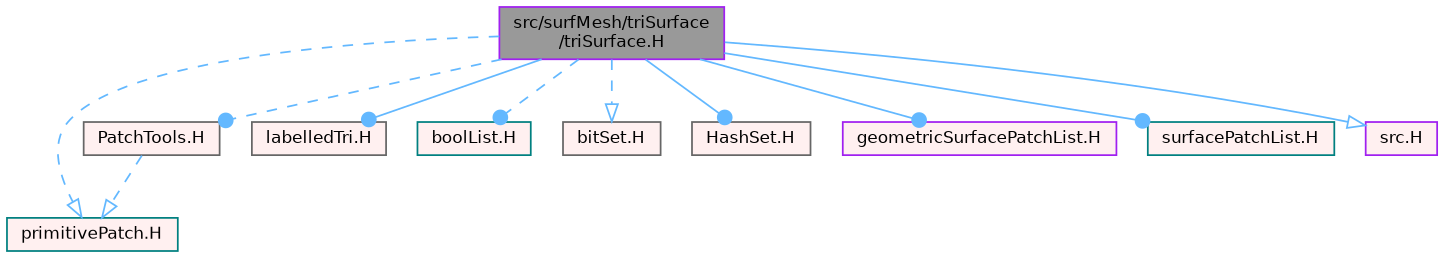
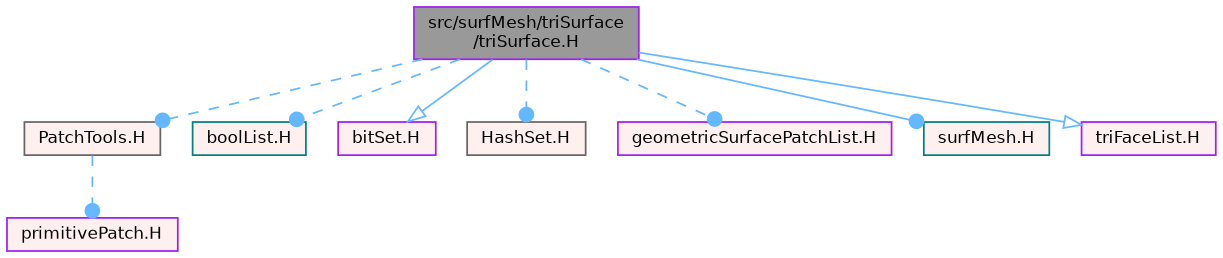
edge "src/surfMesh/triSurface /triSurface.H" -> "primitivePatch.H": removed
edge "src/surfMesh/triSurface /triSurface.H" -> "bitSet.H": style dashed -> solid
edge "src/surfMesh/triSurface /triSurface.H" -> "HashSet.H": style solid -> dashed
edge "src/surfMesh/triSurface /triSurface.H" -> "geometricSurfacePatchList.H": style solid -> dashed
node "labelledTri.H": removed
node "bitSet.H": color gray40 -> purple
node "surfacePatchList.H": label "surfacePatchList.H" -> "surfMesh.H"
node "src.H": label "src.H" -> "triFaceList.H"
edge "PatchTools.H" -> "primitivePatch.H": arrowhead onormal -> dot
node "primitivePatch.H": color teal -> purple
